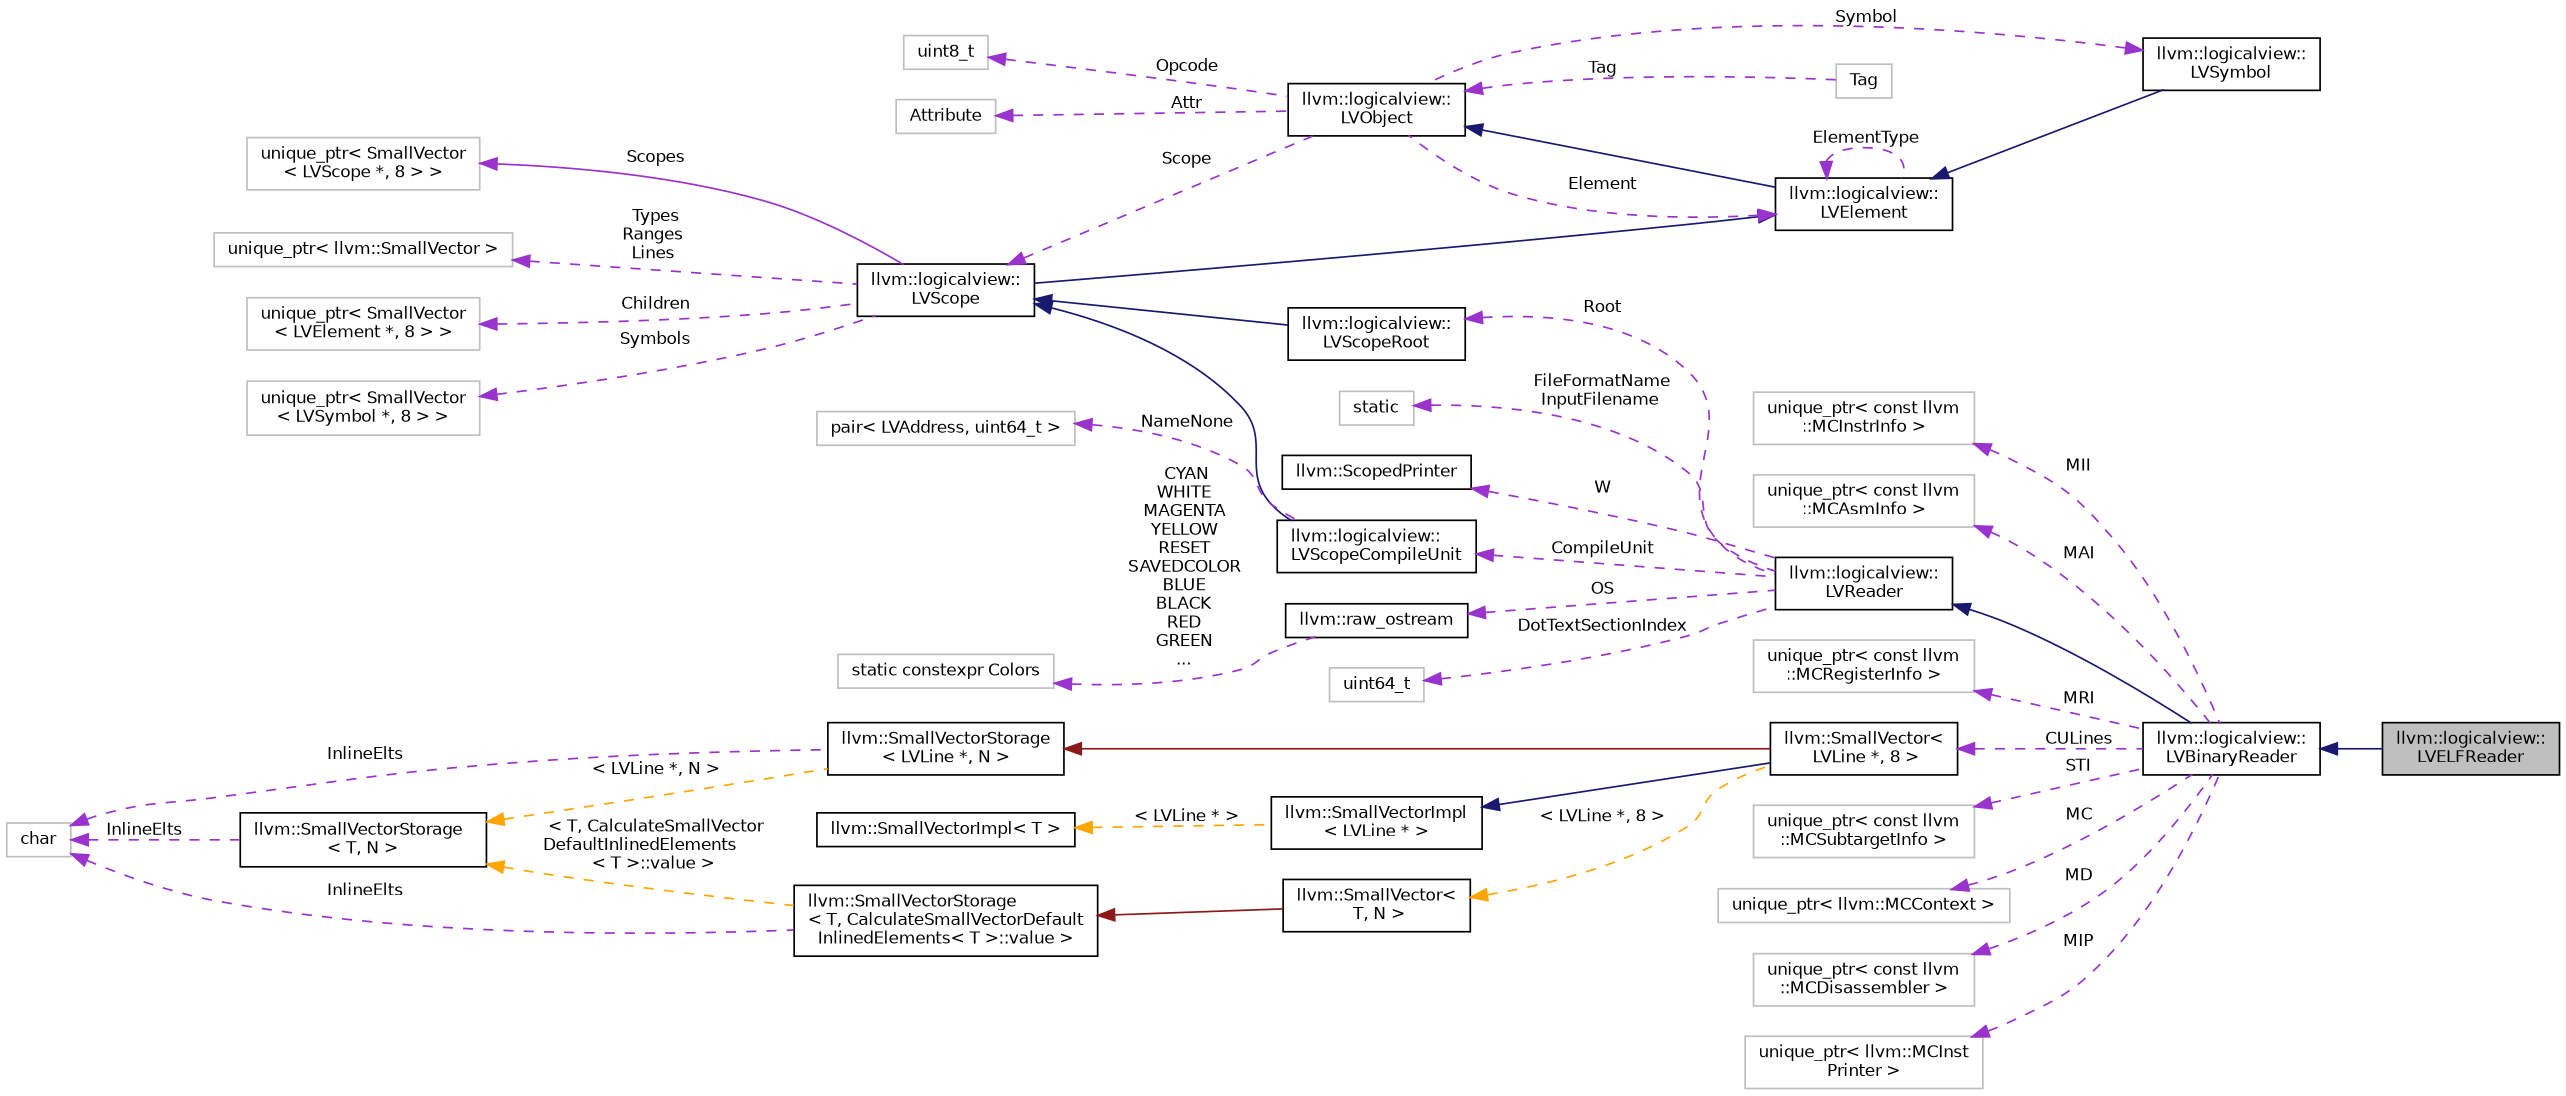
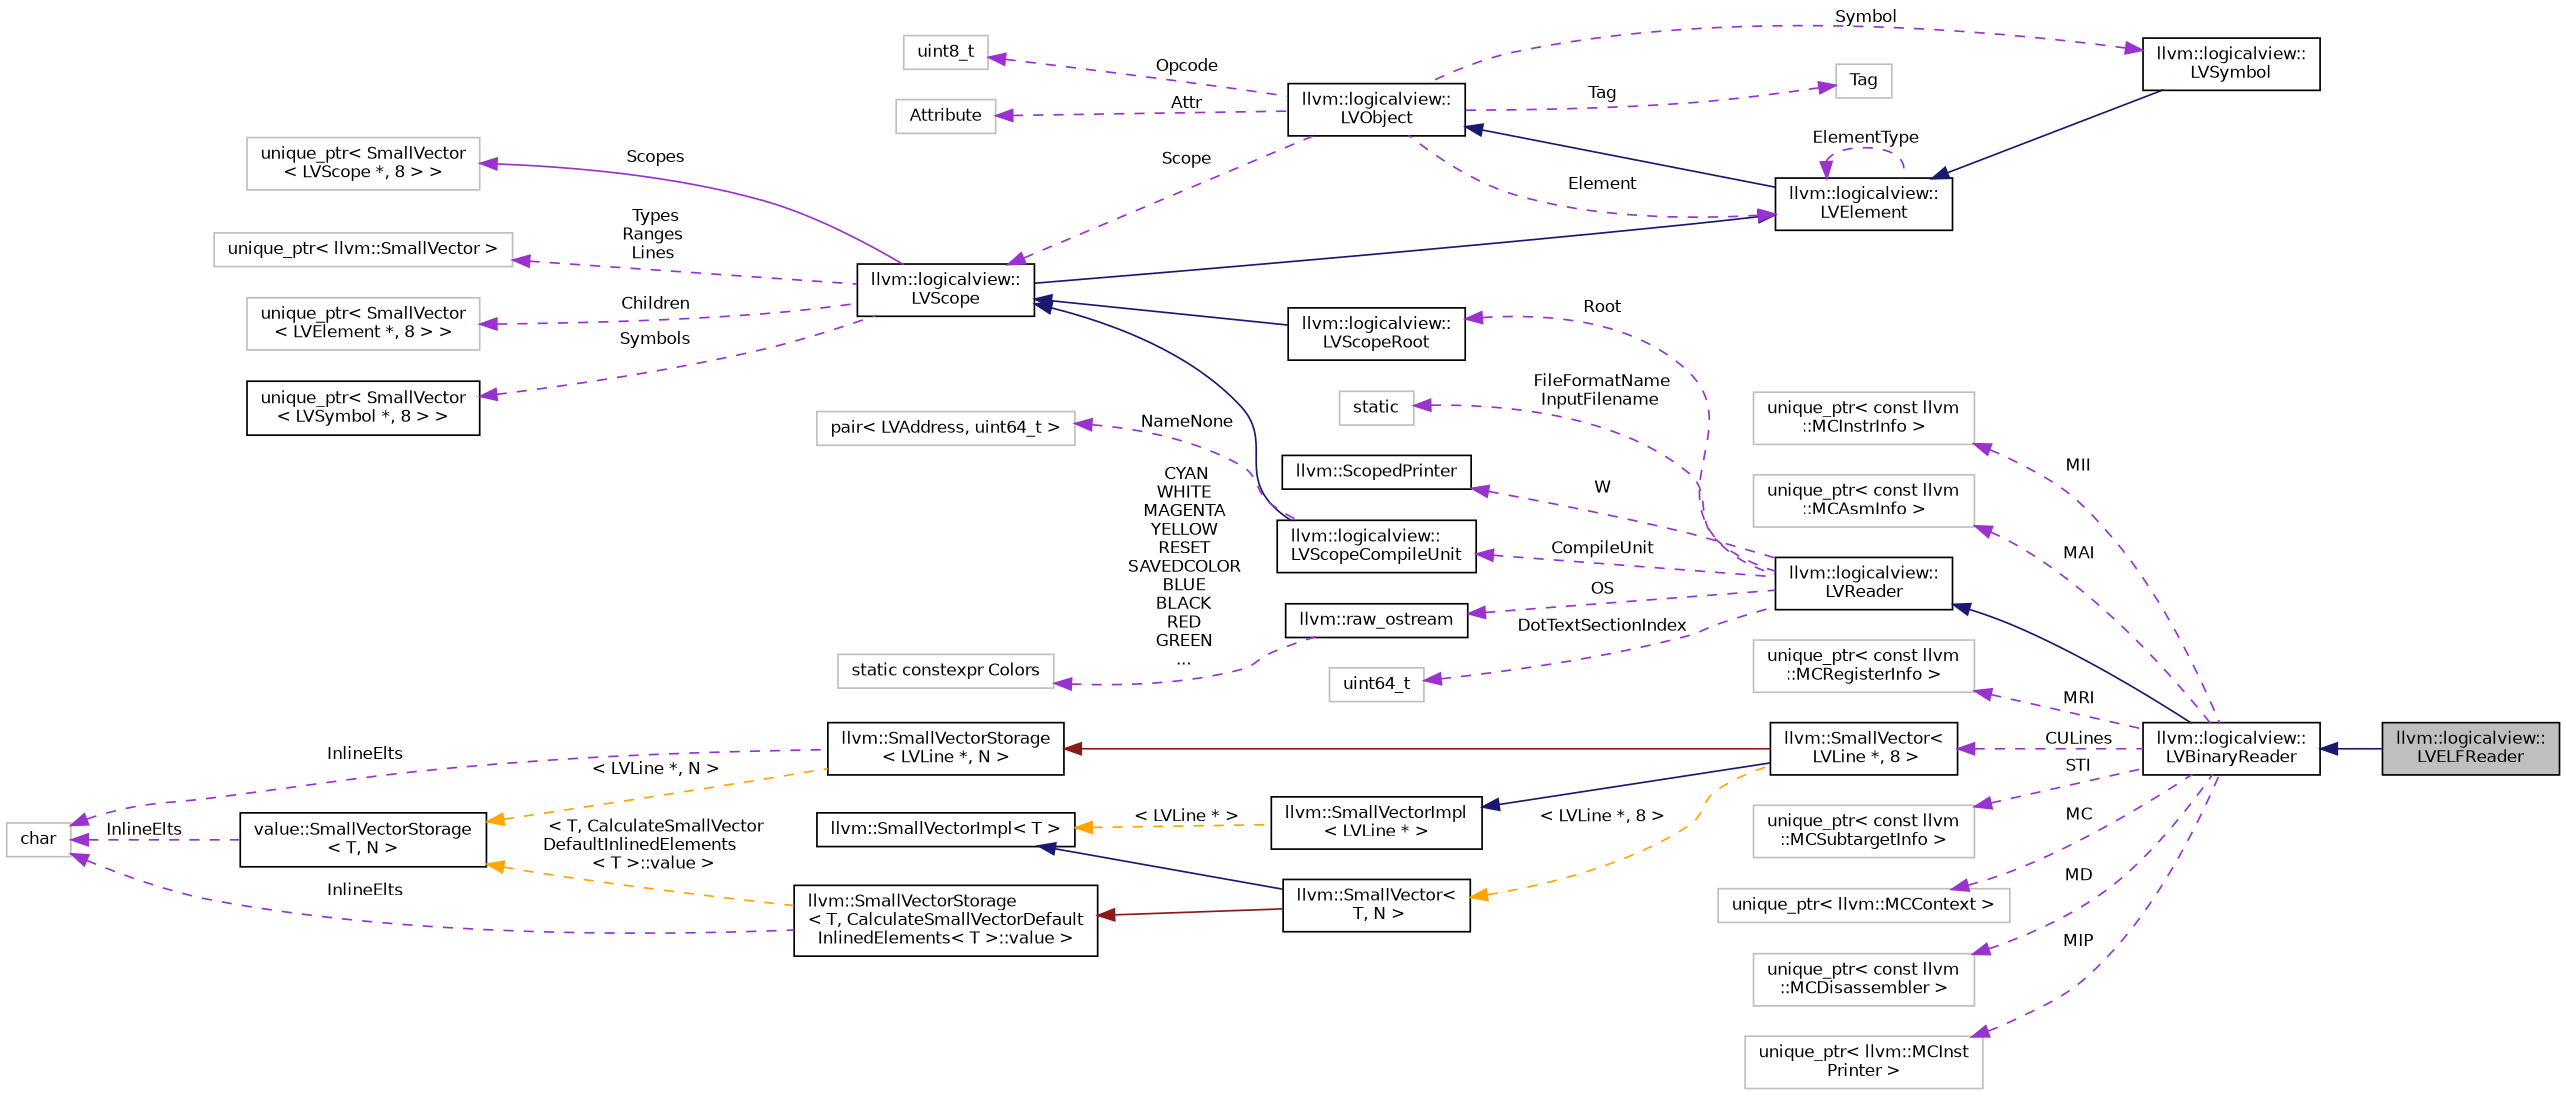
edge "Tag" -> "llvm::logicalview:: LVObject": reversed
node "unique_ptr< SmallVector < LVSymbol *, 8 > >": color grey75 -> black
node "llvm::SmallVectorStorage < T, N >": label "llvm::SmallVectorStorage < T, N >" -> "value::SmallVectorStorage < T, N >"
edge "llvm::SmallVector< T, N >" -> "llvm::SmallVectorImpl< T >": added
